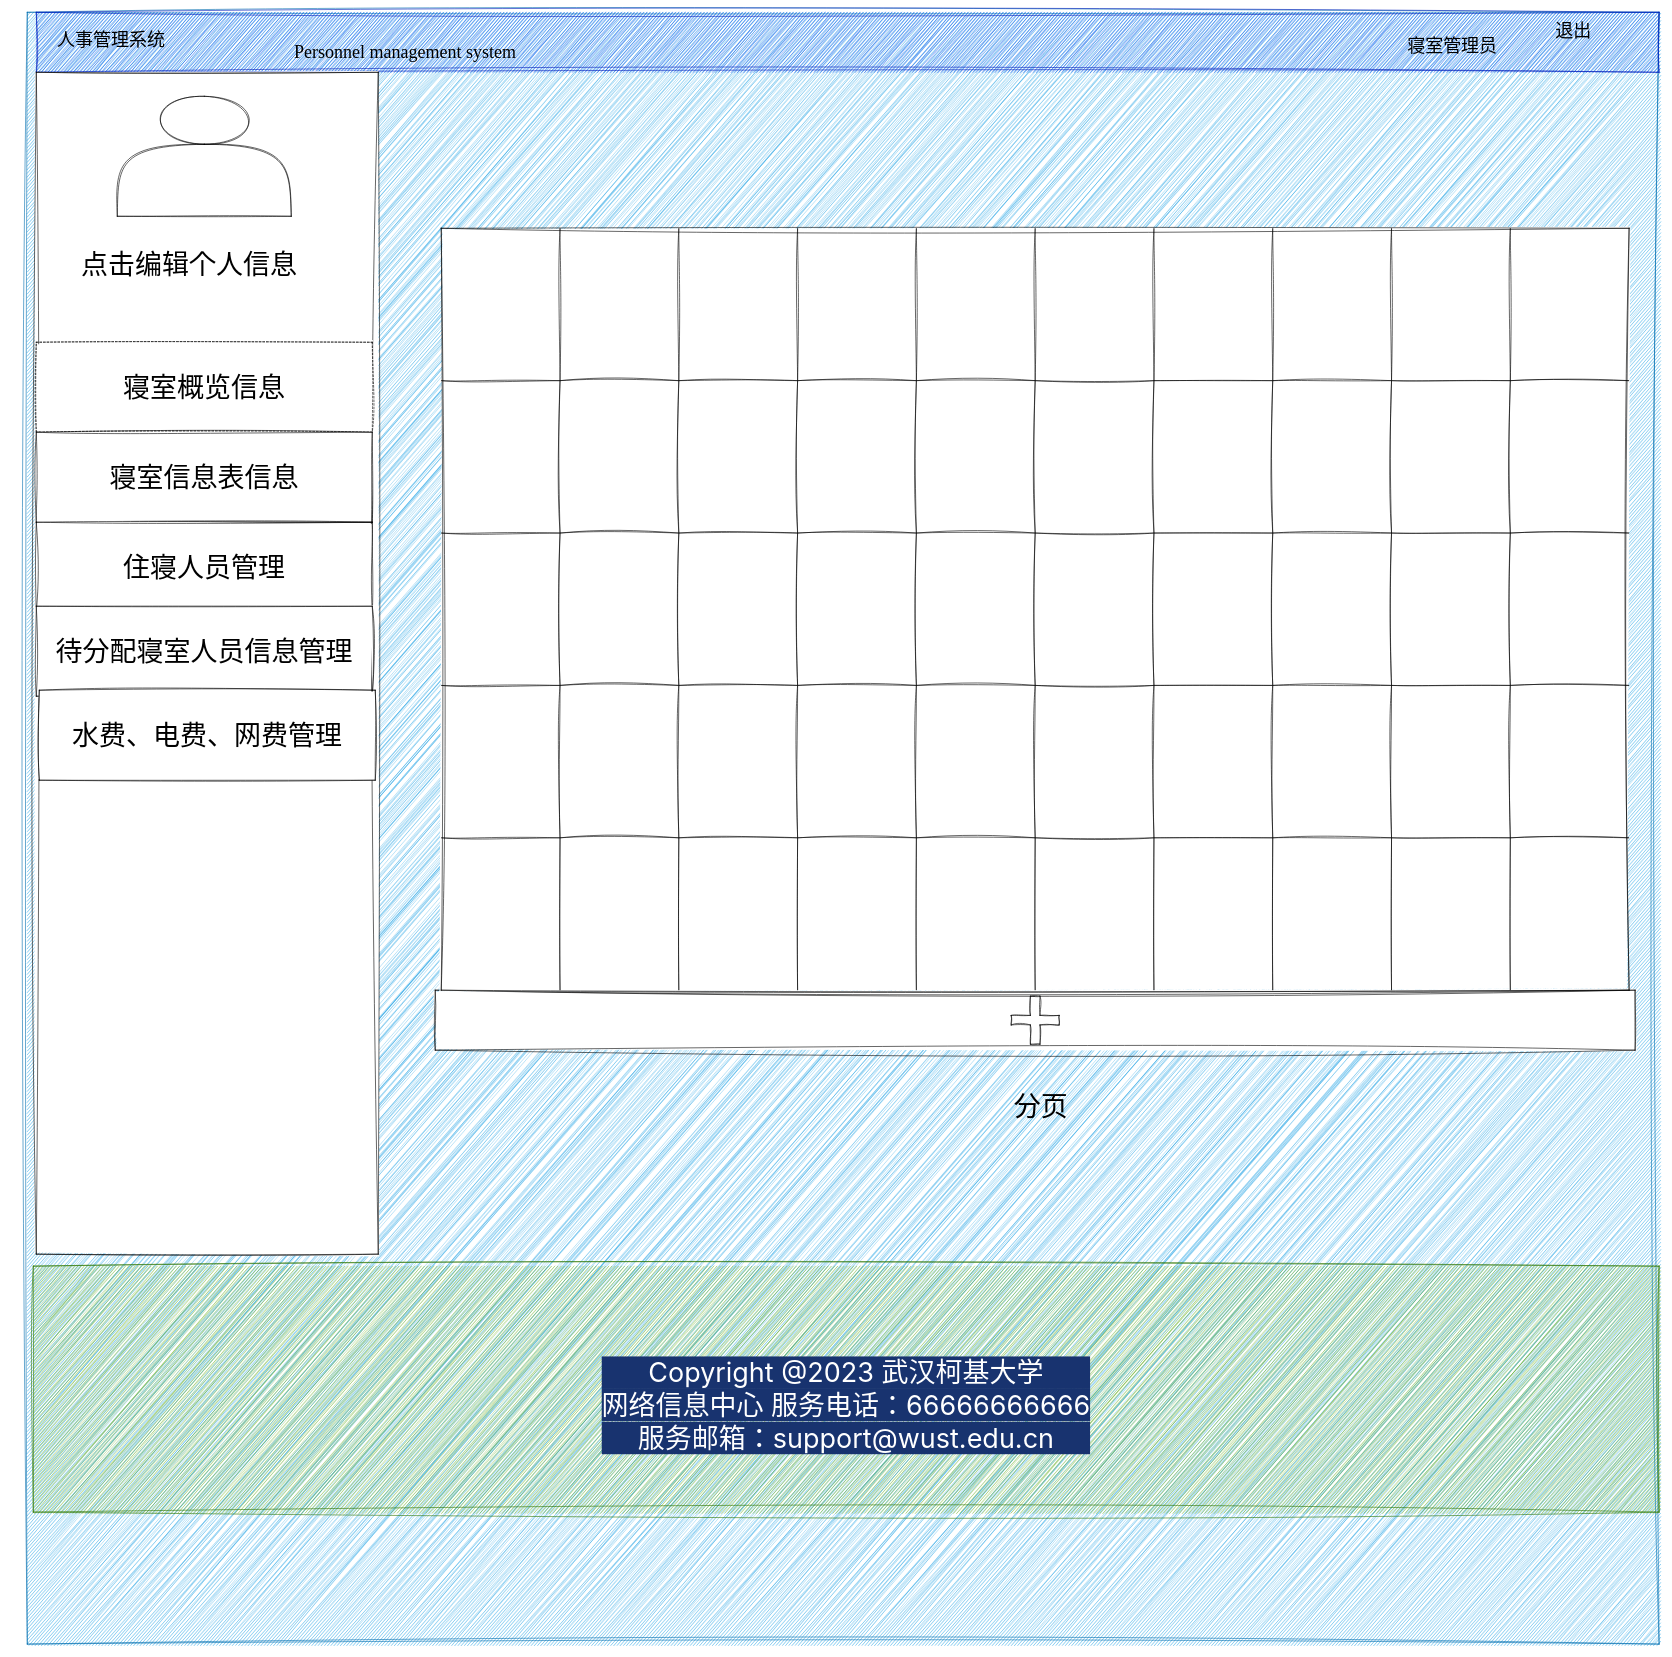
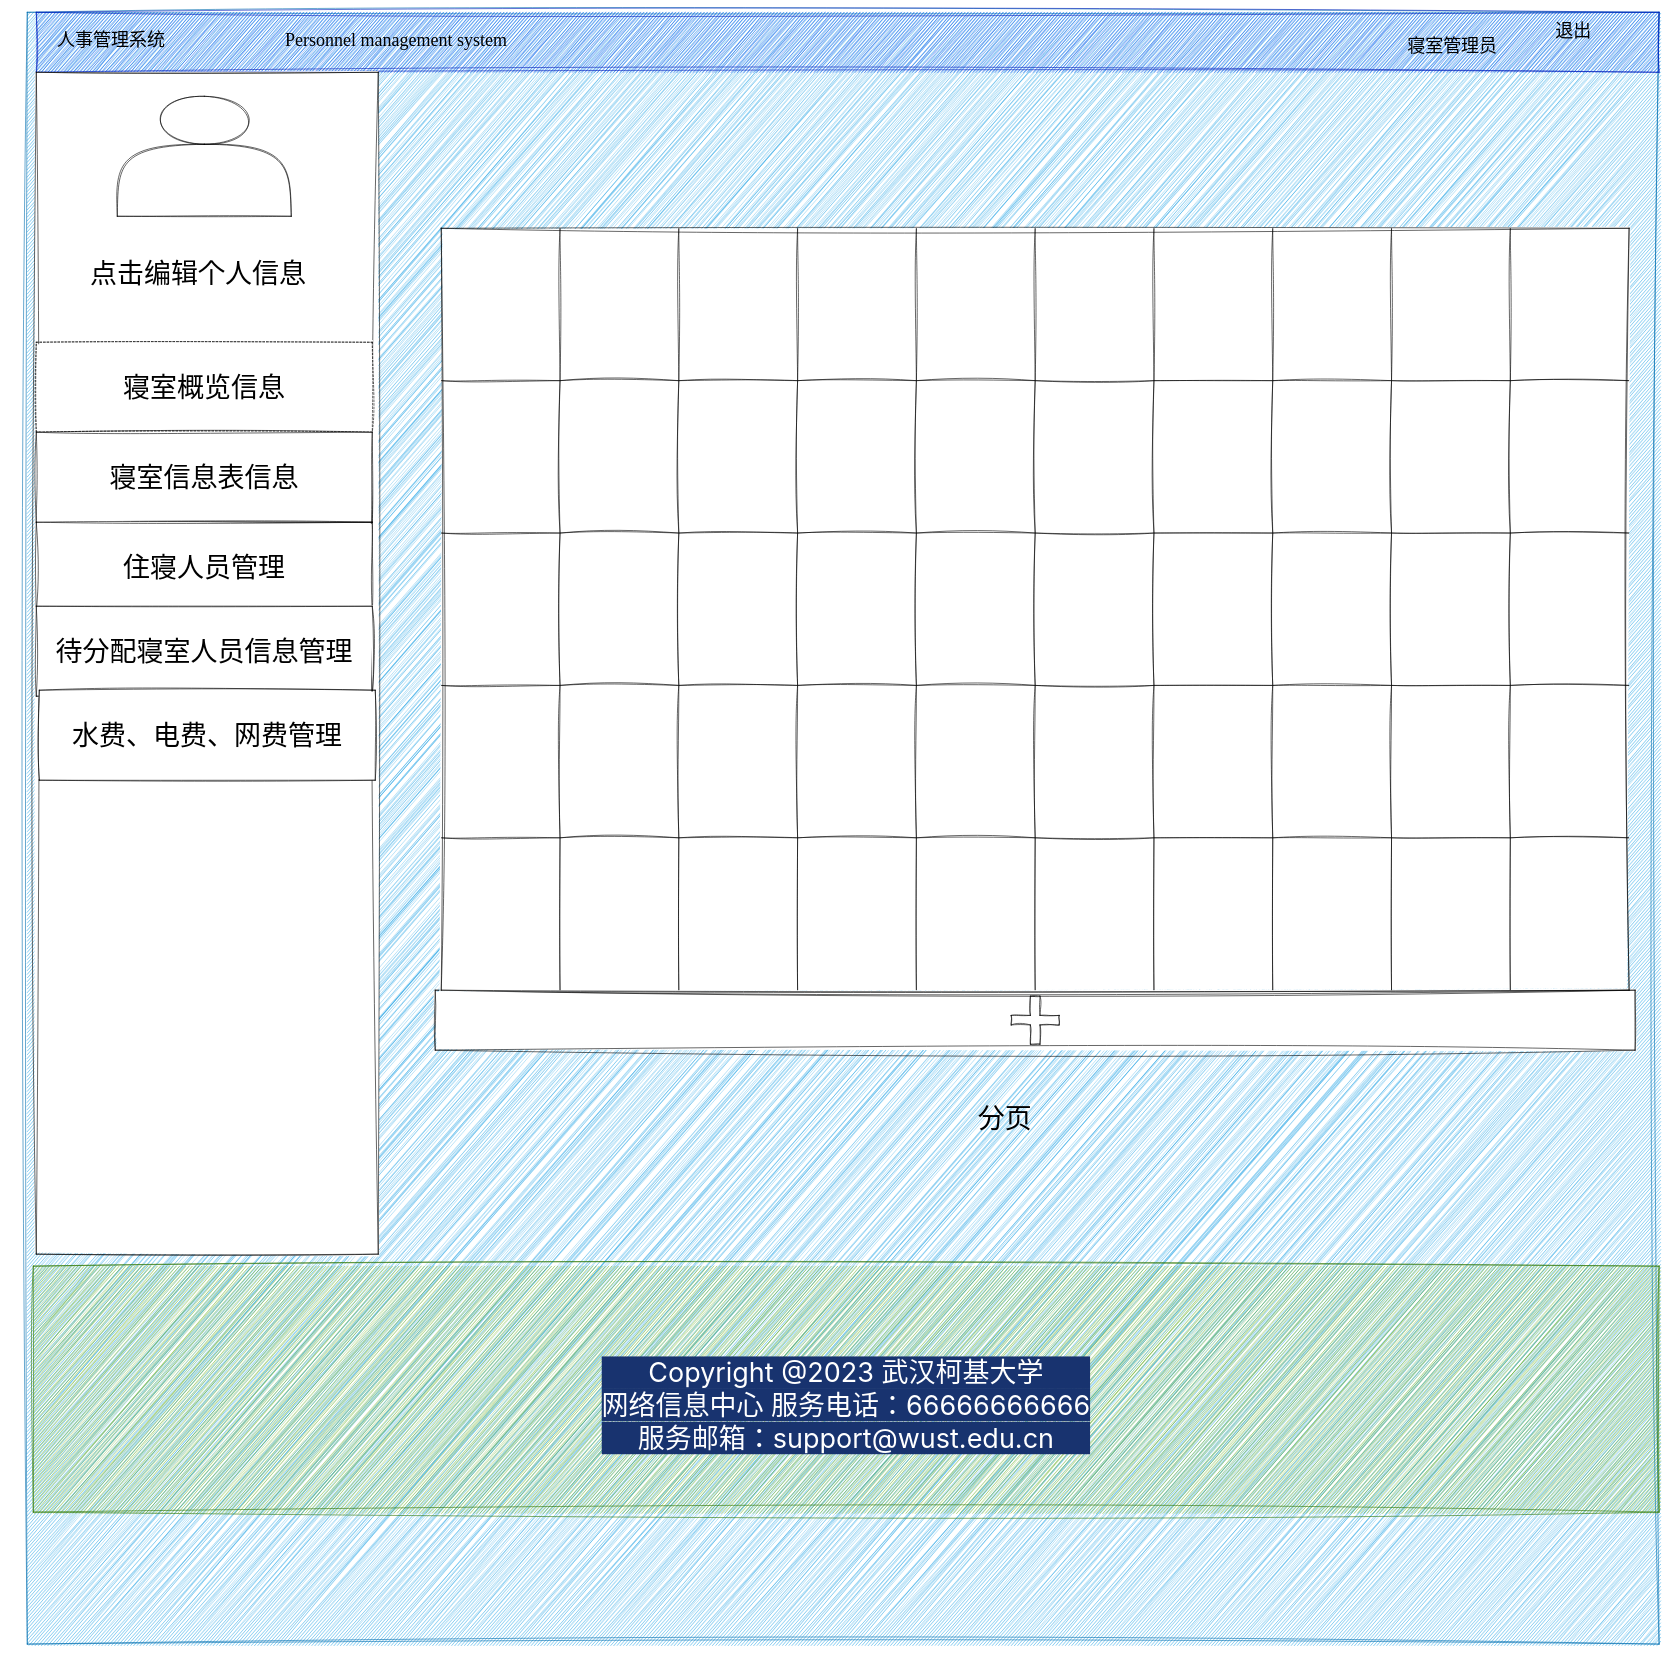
node "Personnel management system": moved (405, 51) -> (396, 39)
node "点击编辑个人信息": moved (189, 264) -> (198, 273)
node "分页": moved (1041, 1107) -> (1005, 1119)
